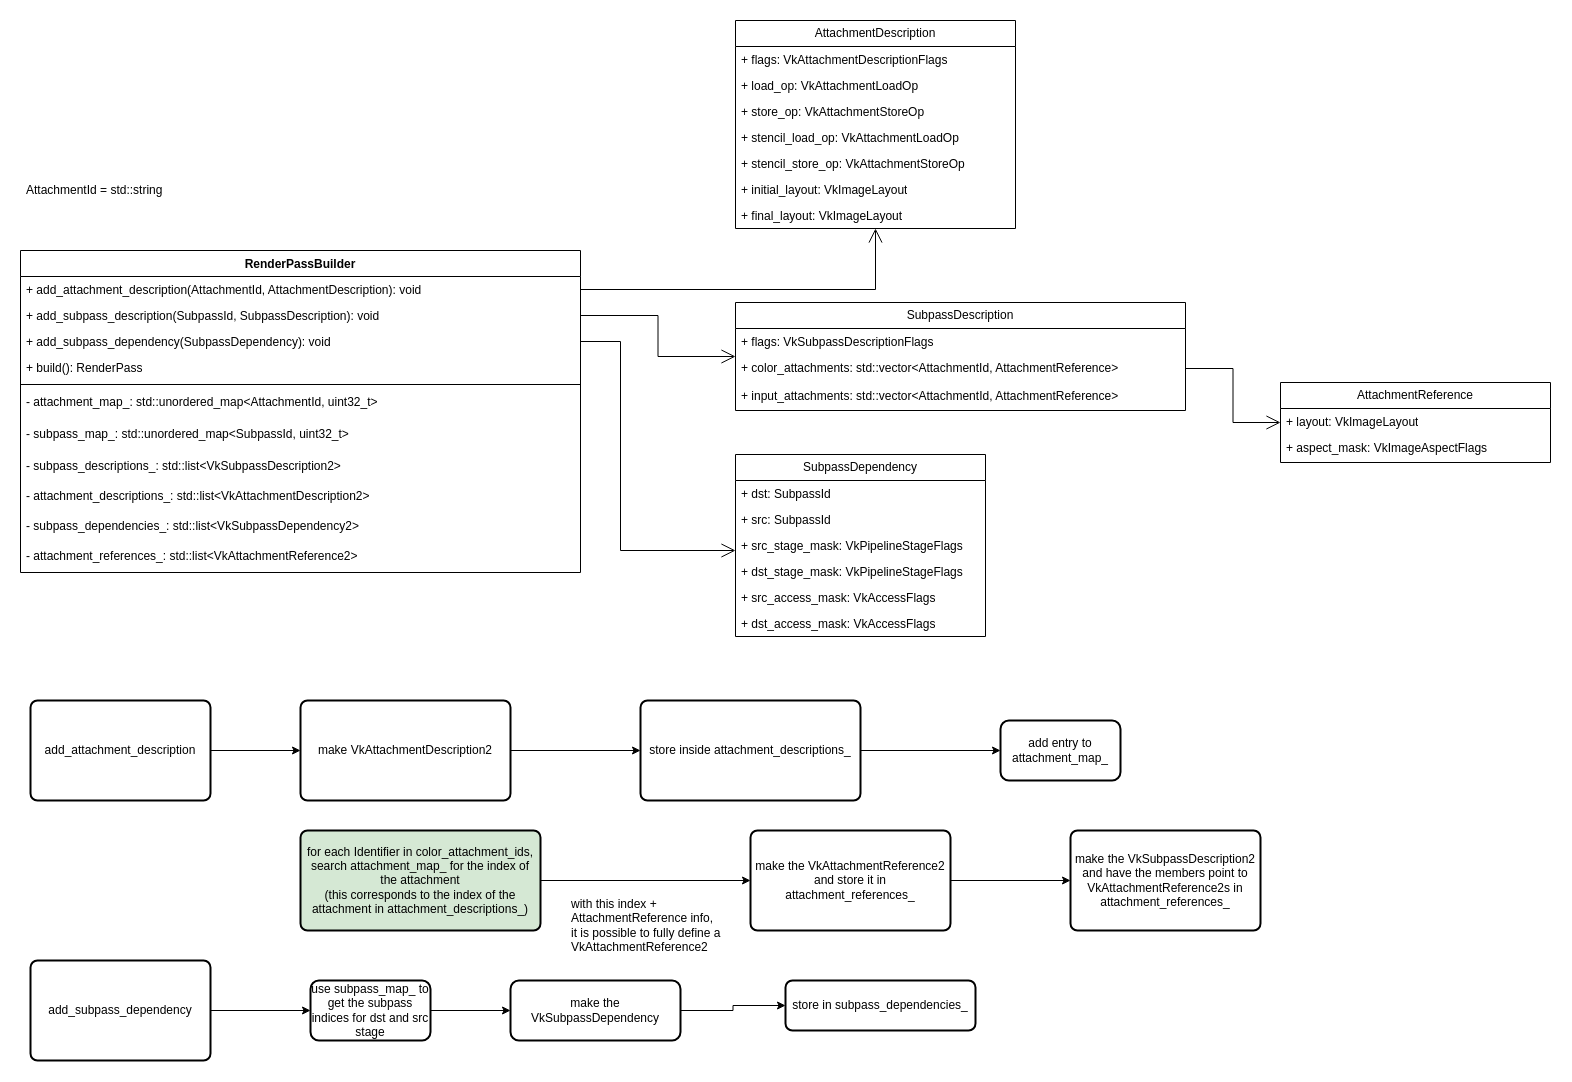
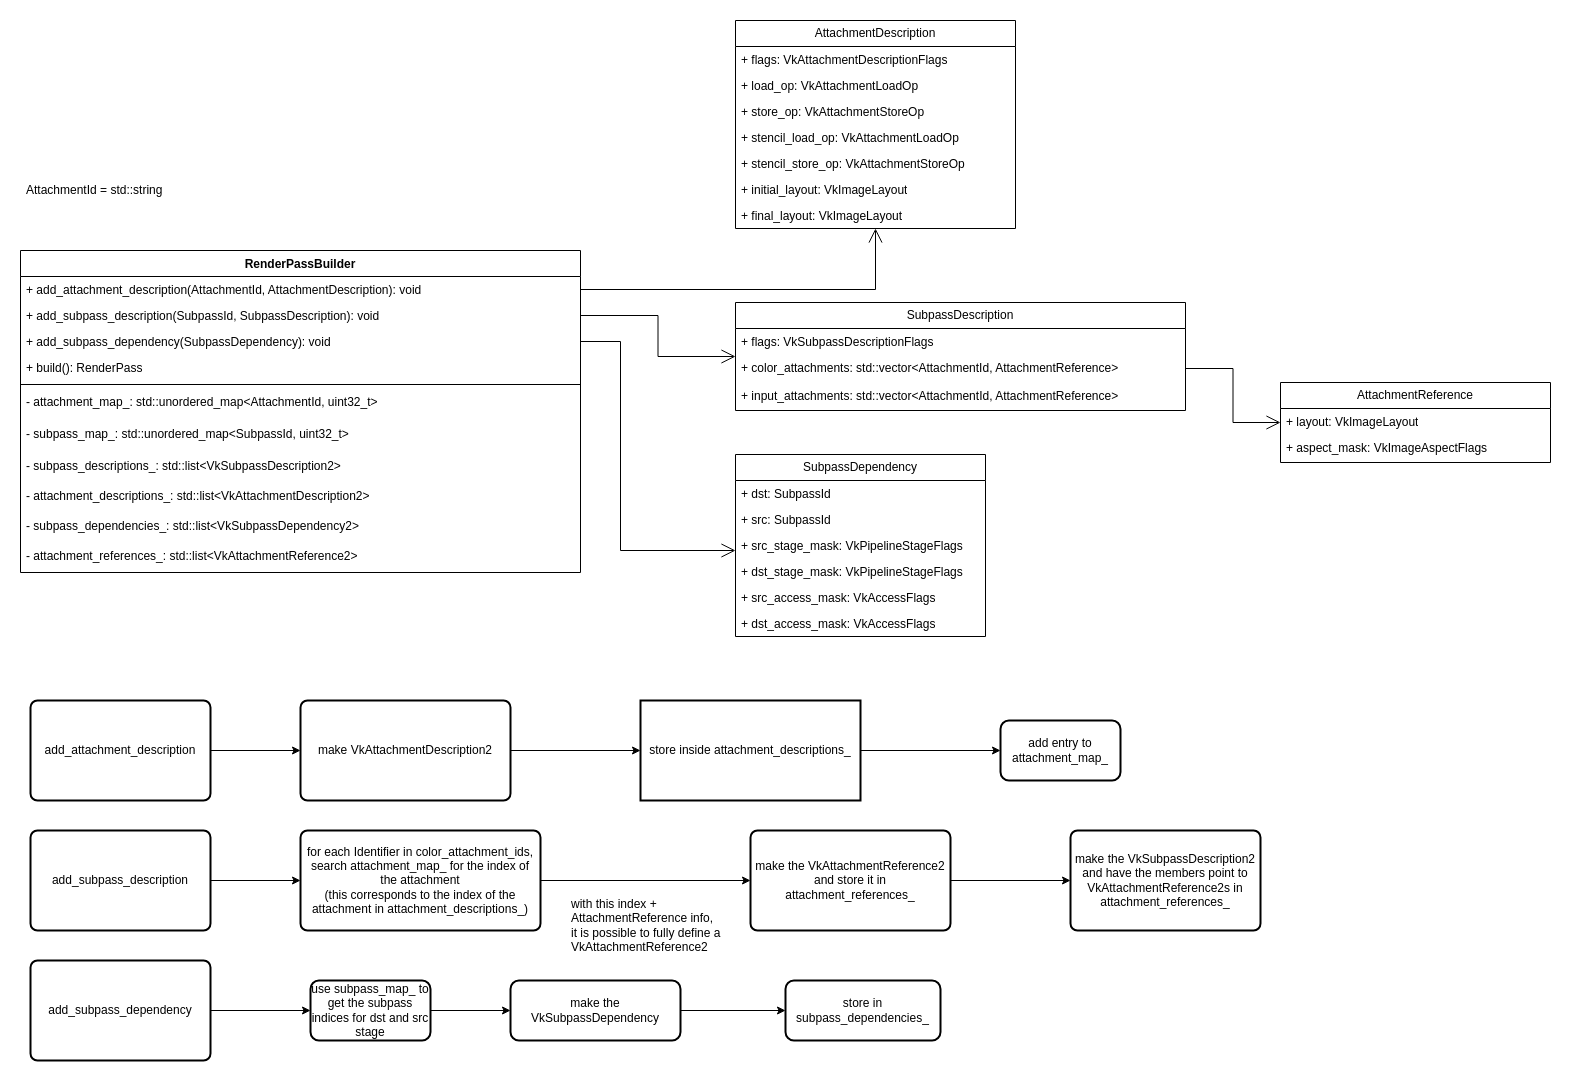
node "store inside attachment_descriptions_": shape rounded rectangle -> rectangle
node "add_subpass_description": added
edge "add_subpass_description" -> "for each Identifier in color_attachment_ids, search attachment_map_ for the index of the attachment (this corresponds to the index of the attachment in attachment_descriptions_)": added
node "for each Identifier in color_attachment_ids, search attachment_map_ for the index of the attachment (this corresponds to the index of the attachment in attachment_descriptions_)": fillcolor #d5e8d4 -> #ffffff
node "store in subpass_dependencies_": size 190x50 -> 155x60
